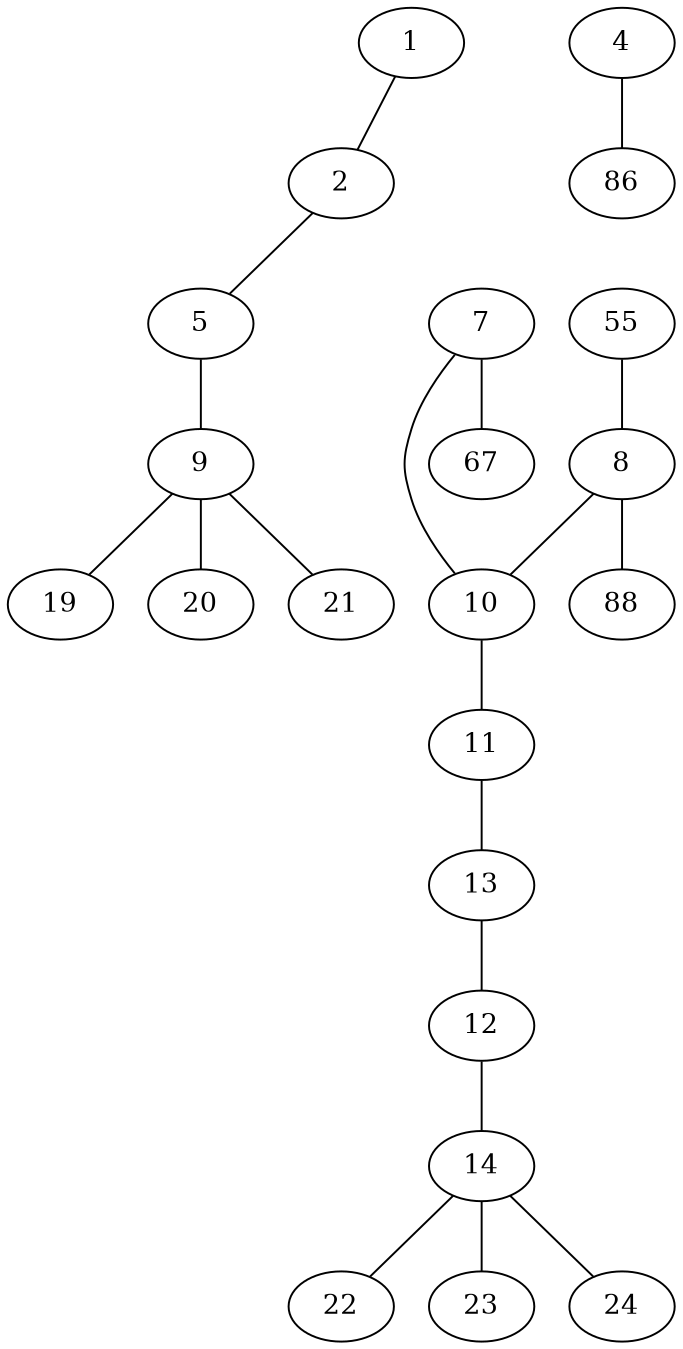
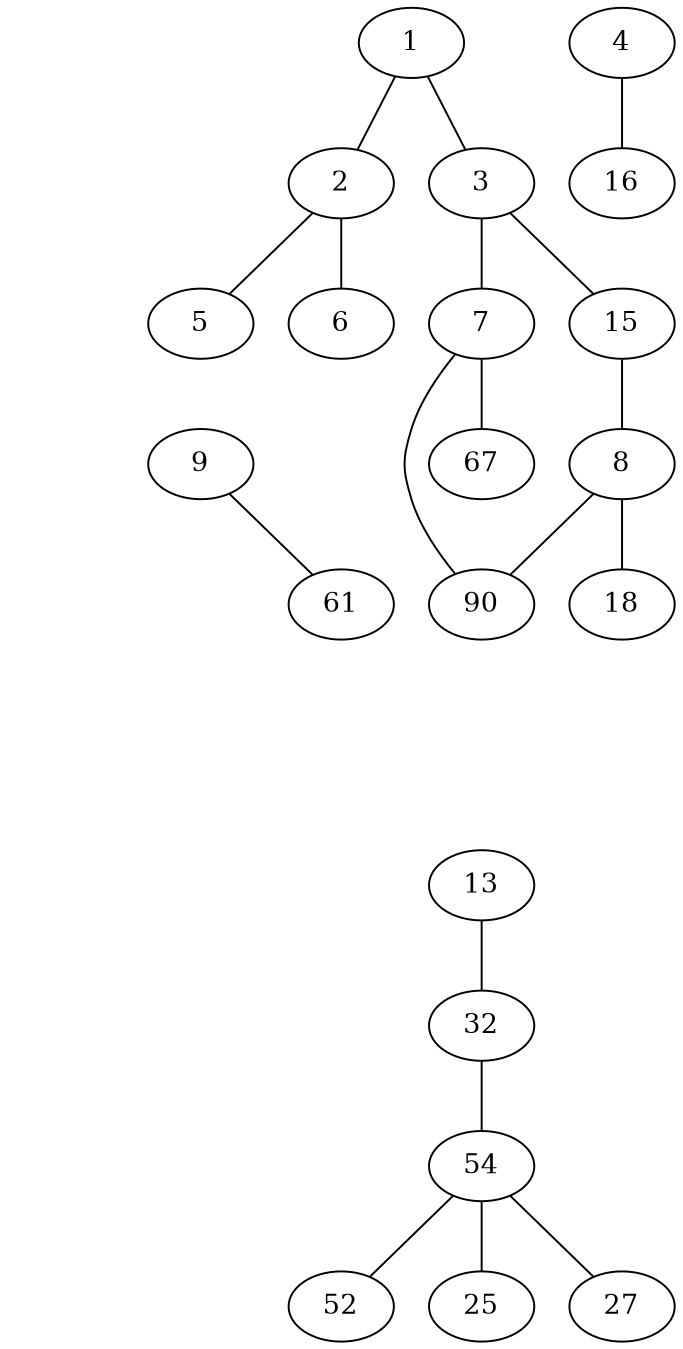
node "3": added
node "86": label "86" -> "16"
node "6": added
node "55": label "55" -> "15"
edge "5" -- "9": removed
node "19": removed
node "20": removed
node "21": label "21" -> "61"
node "10": label "10" -> "90"
node "88": label "88" -> "18"
node "11": removed
node "12": label "12" -> "32"
node "14": label "14" -> "54"
node "22": label "22" -> "52"
node "23": label "23" -> "25"
node "24": label "24" -> "27"
